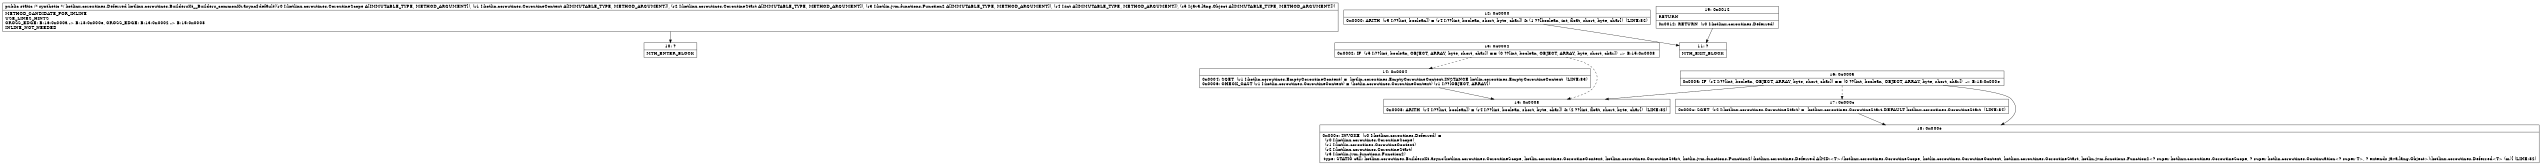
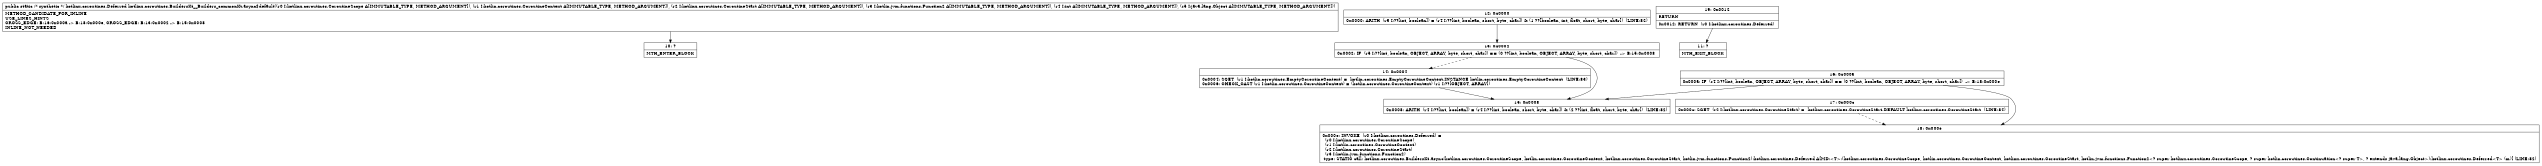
edge "12: 0x0000" -> "11: ?": now "12: 0x0000" -> "13: 0x0002"
edge "13: 0x0002" -> "15: 0x0008": style dashed -> solid
edge "16: 0x000a" -> "17: 0x000c": removed
edge "17: 0x000c" -> "18: 0x000e": style solid -> dashed
